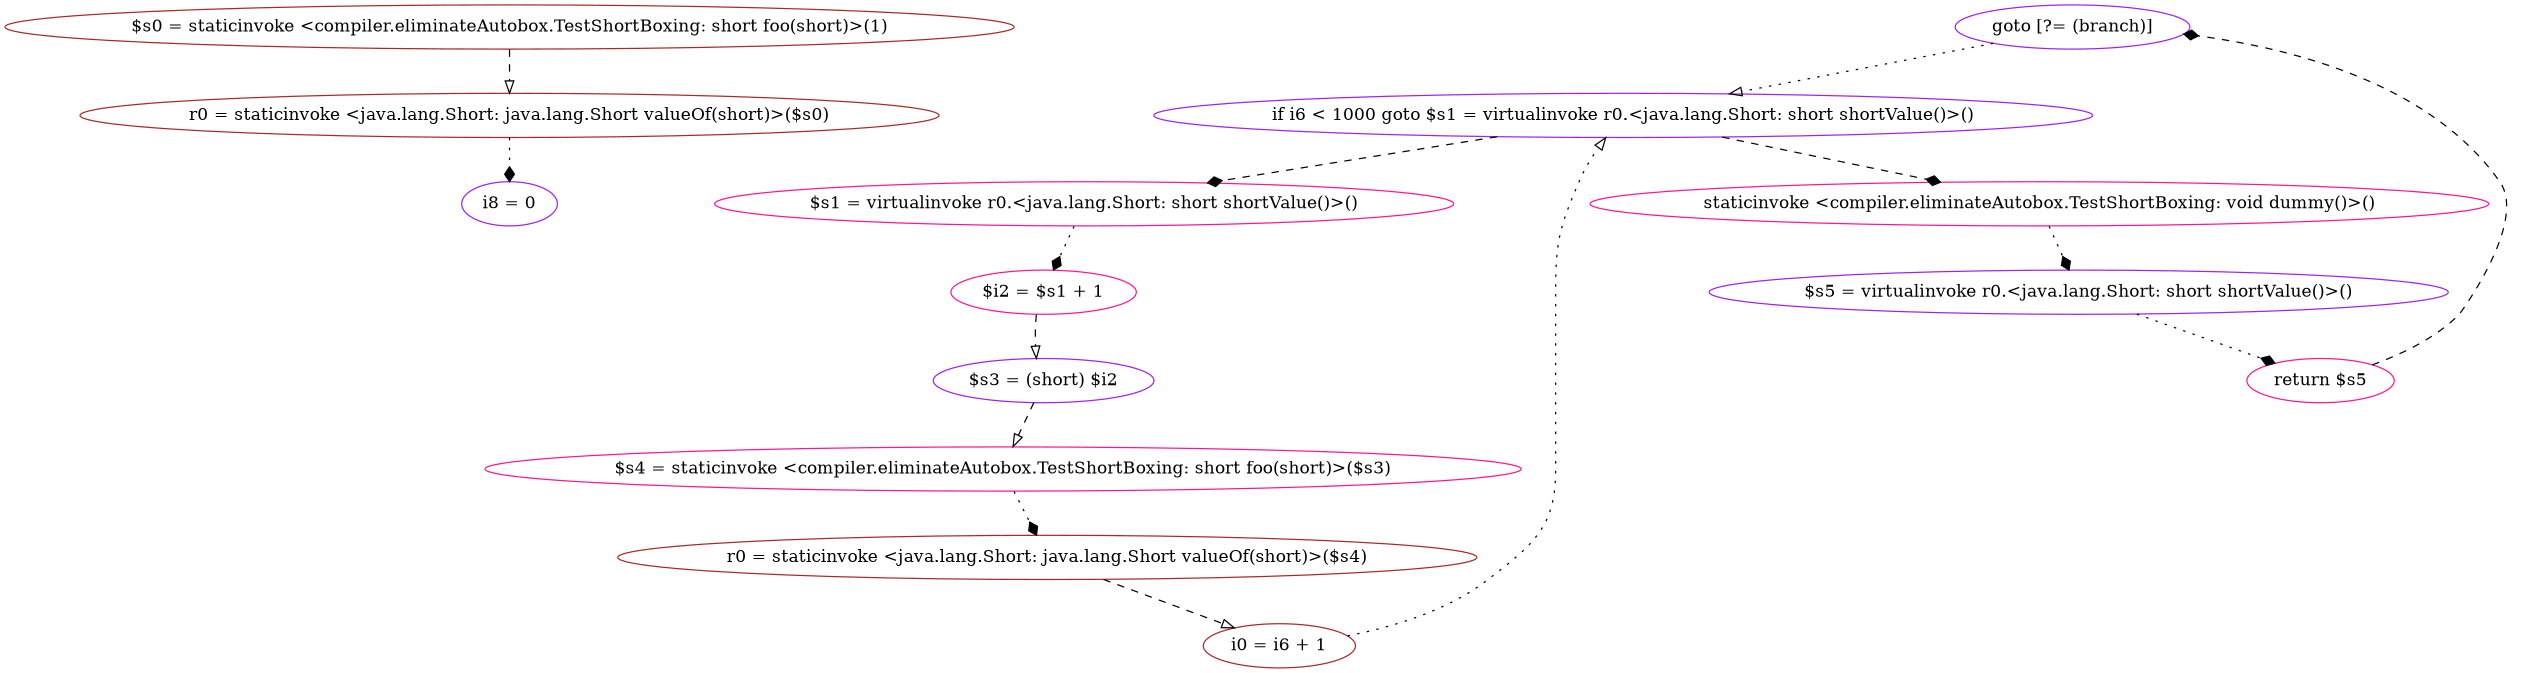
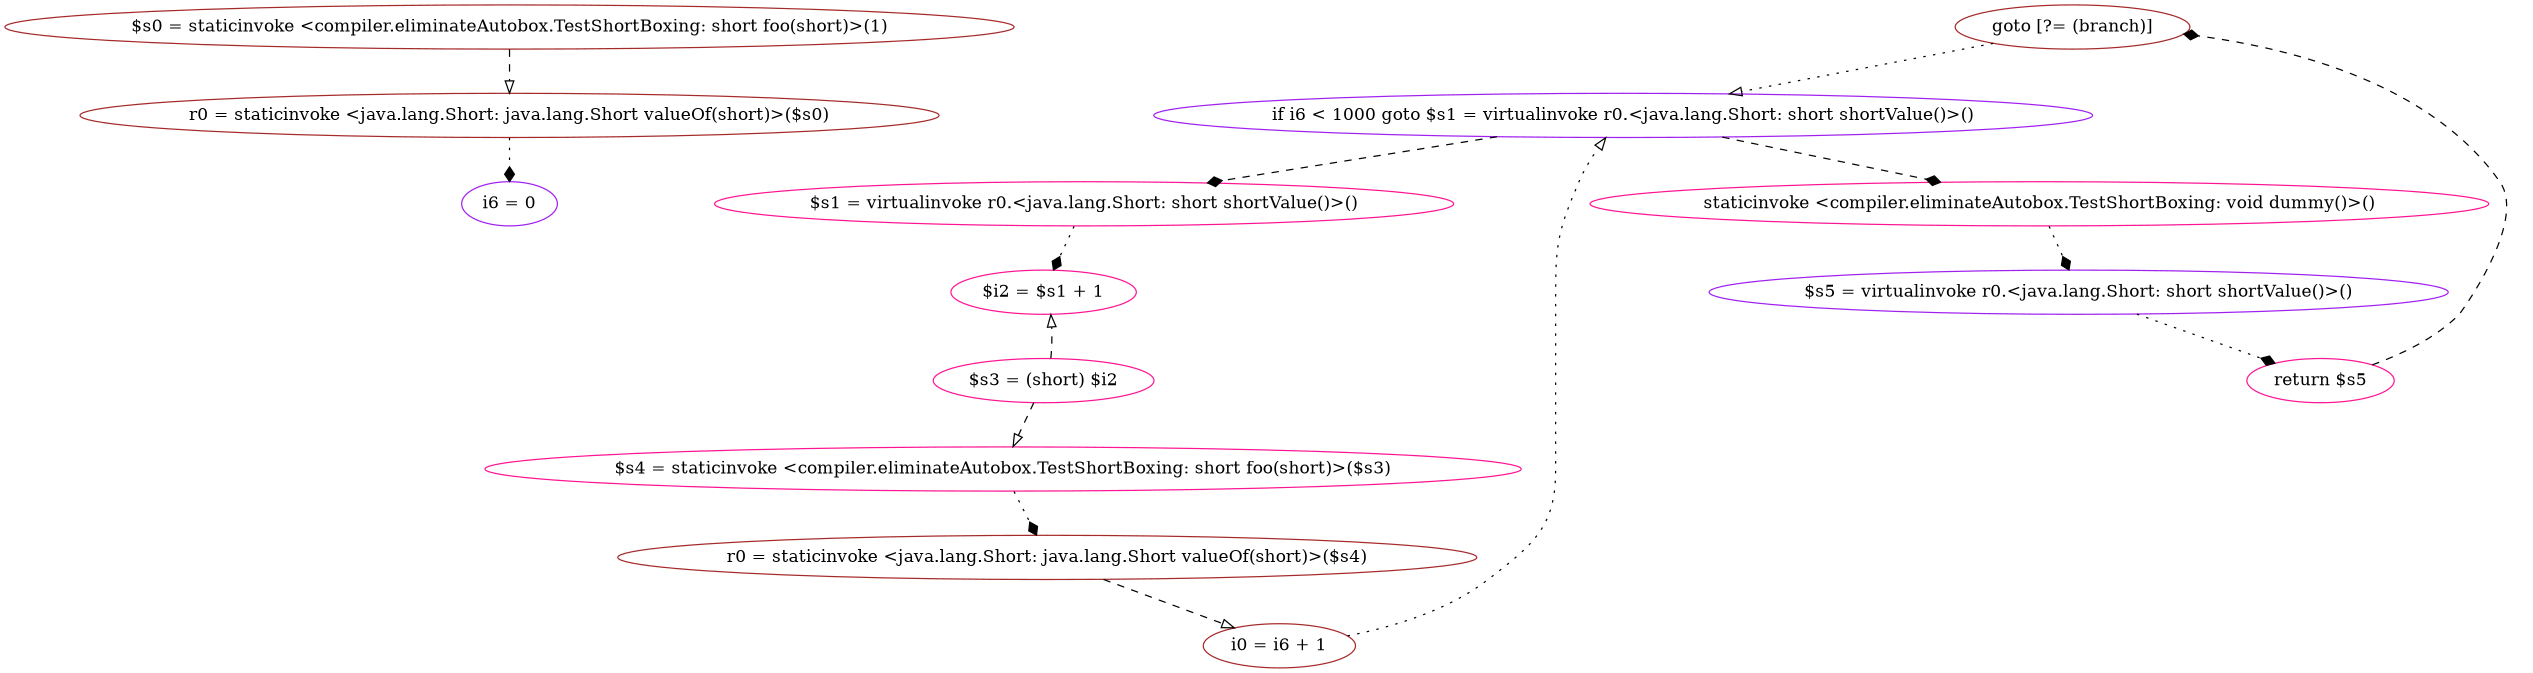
node "goto [?= (branch)]": color purple -> brown
node "i8 = 0": label "i8 = 0" -> "i6 = 0"
edge "$i2 = $s1 + 1" -> "$s3 = (short) $i2": reversed
node "$s3 = (short) $i2": color purple -> deeppink
